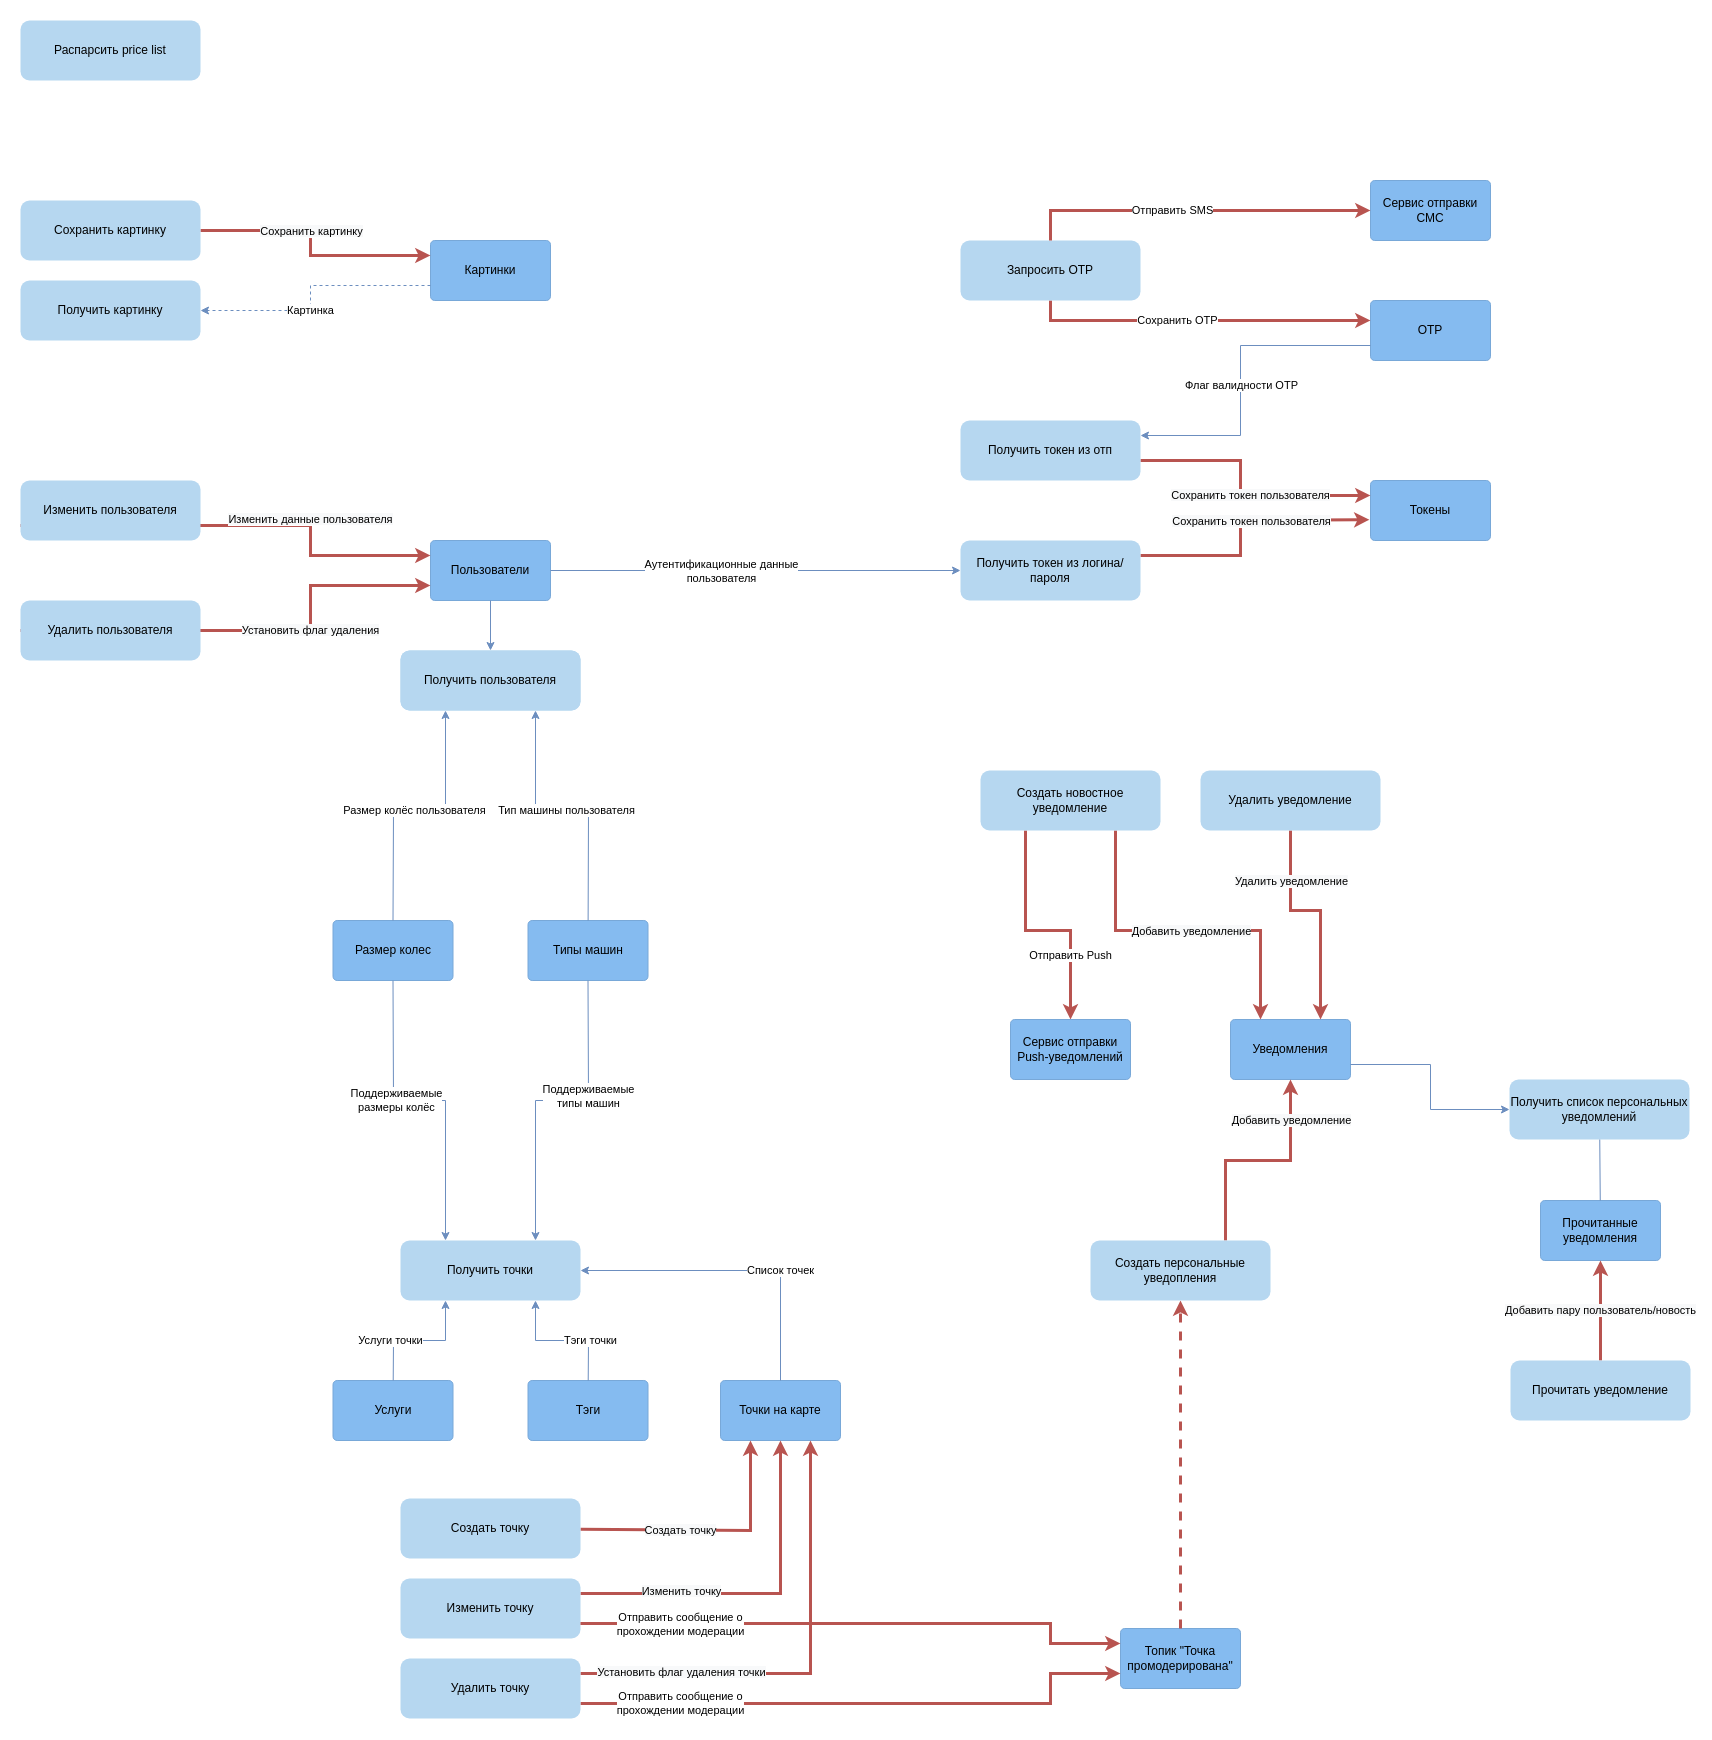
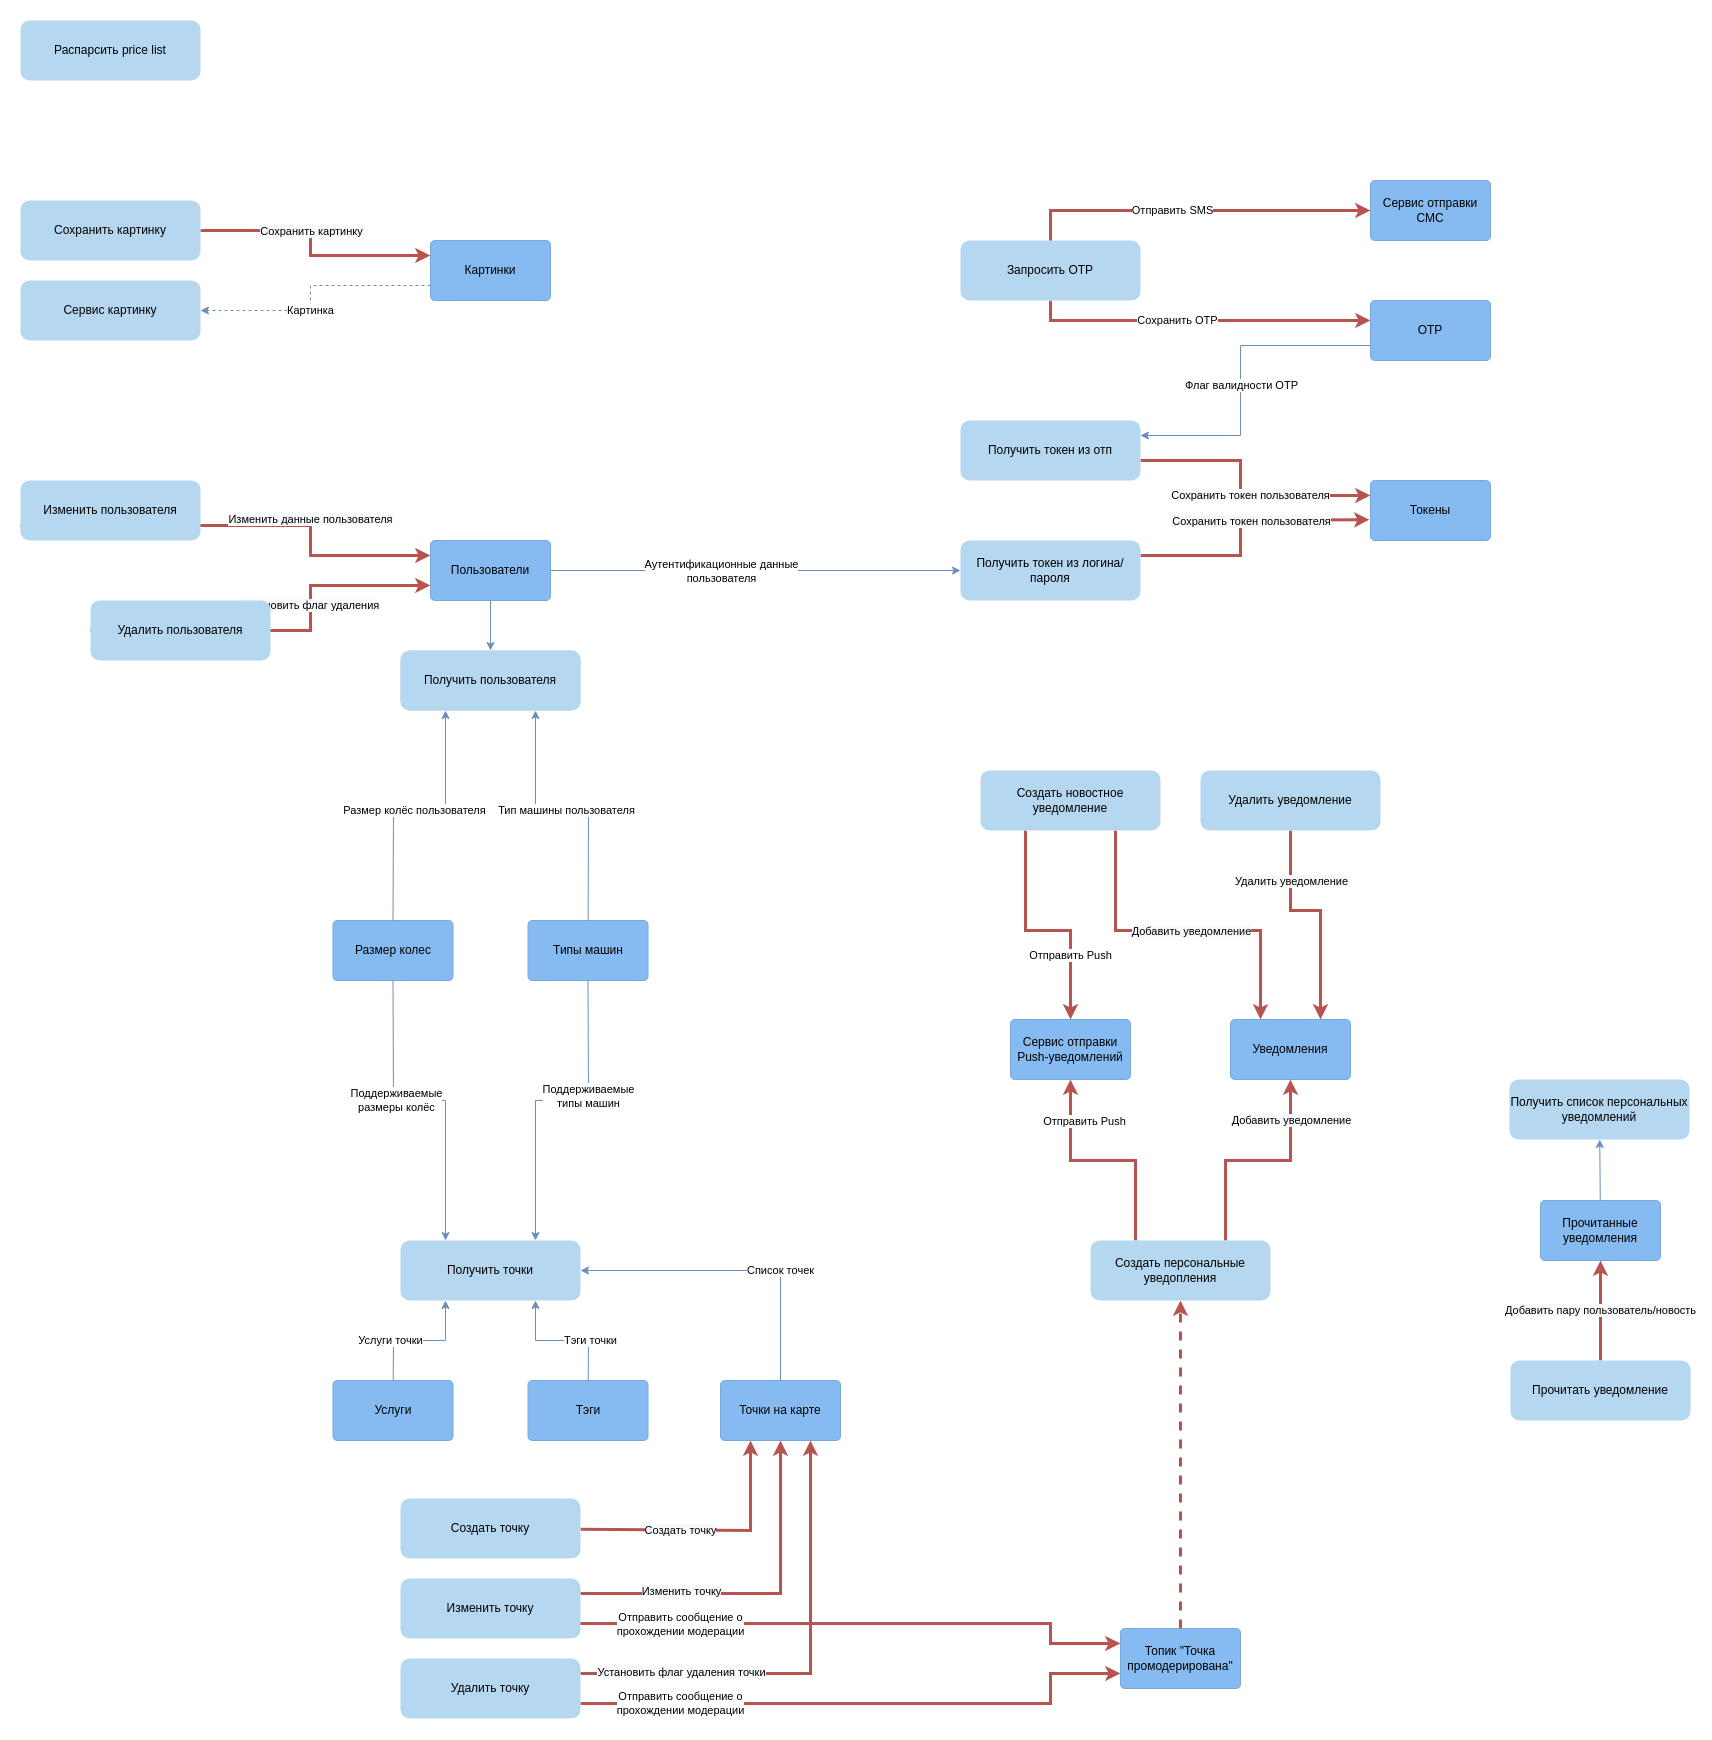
node "Получить картинку": label "Получить картинку" -> "Сервис картинку"
node "Удалить пользователя": moved (111, 631) -> (181, 631)
edge "Уведомления" -> "Получить список персональных уведомлений": removed
edge "Получить список персональных уведомлений" -- "Прочитанные уведомления": arrowhead none -> classic
edge "Создать персональные уведопления" -> "Сервис отправки Push-уведомлений": added, label "Отправить Push"
